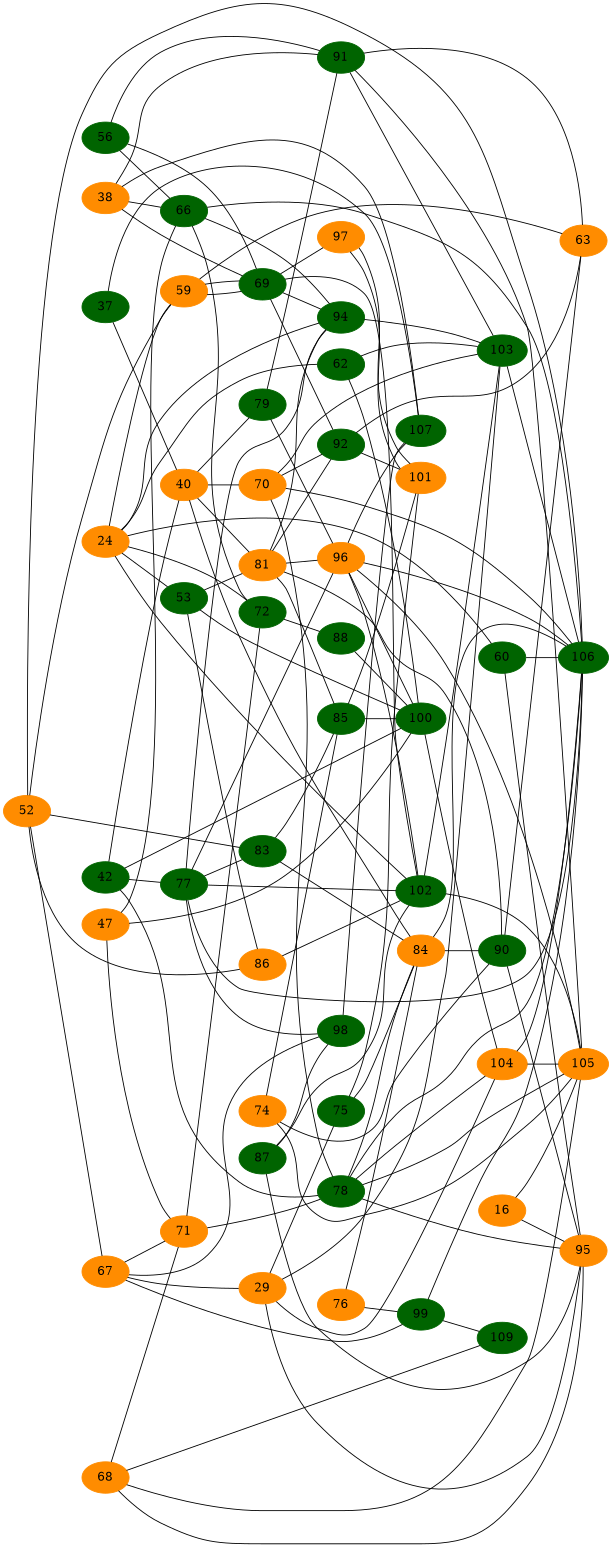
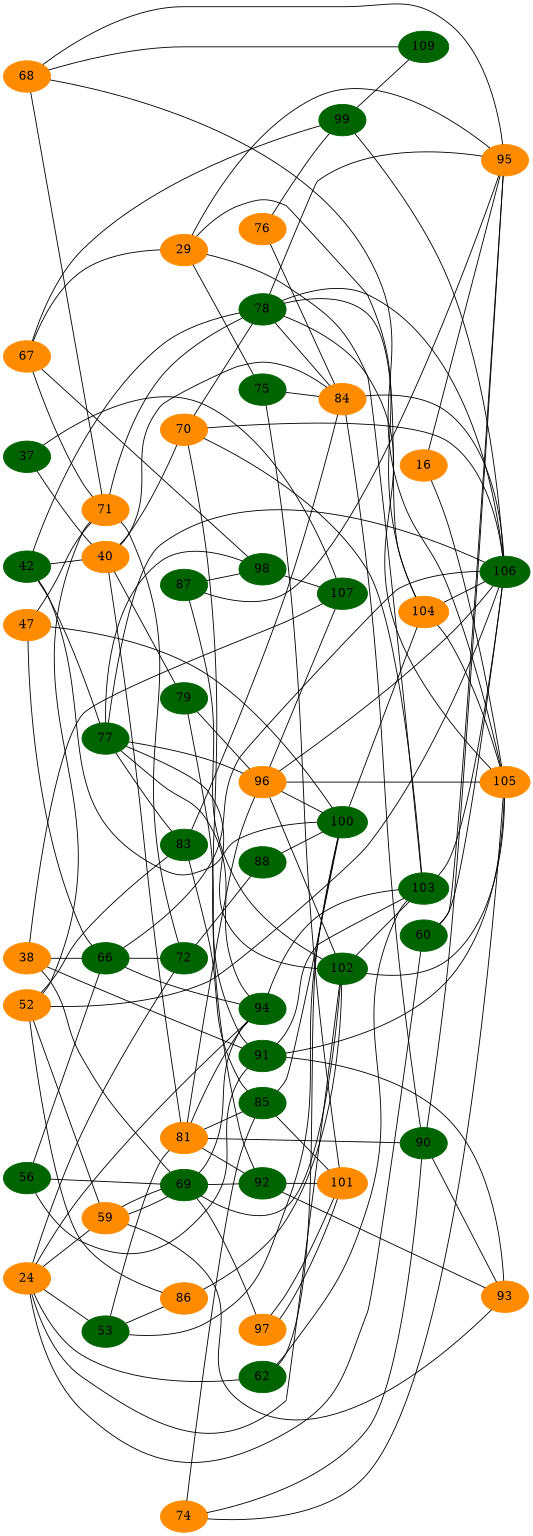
node "63": label "63" -> "93"
edge "52" -- "67": now "52" -- "71"
